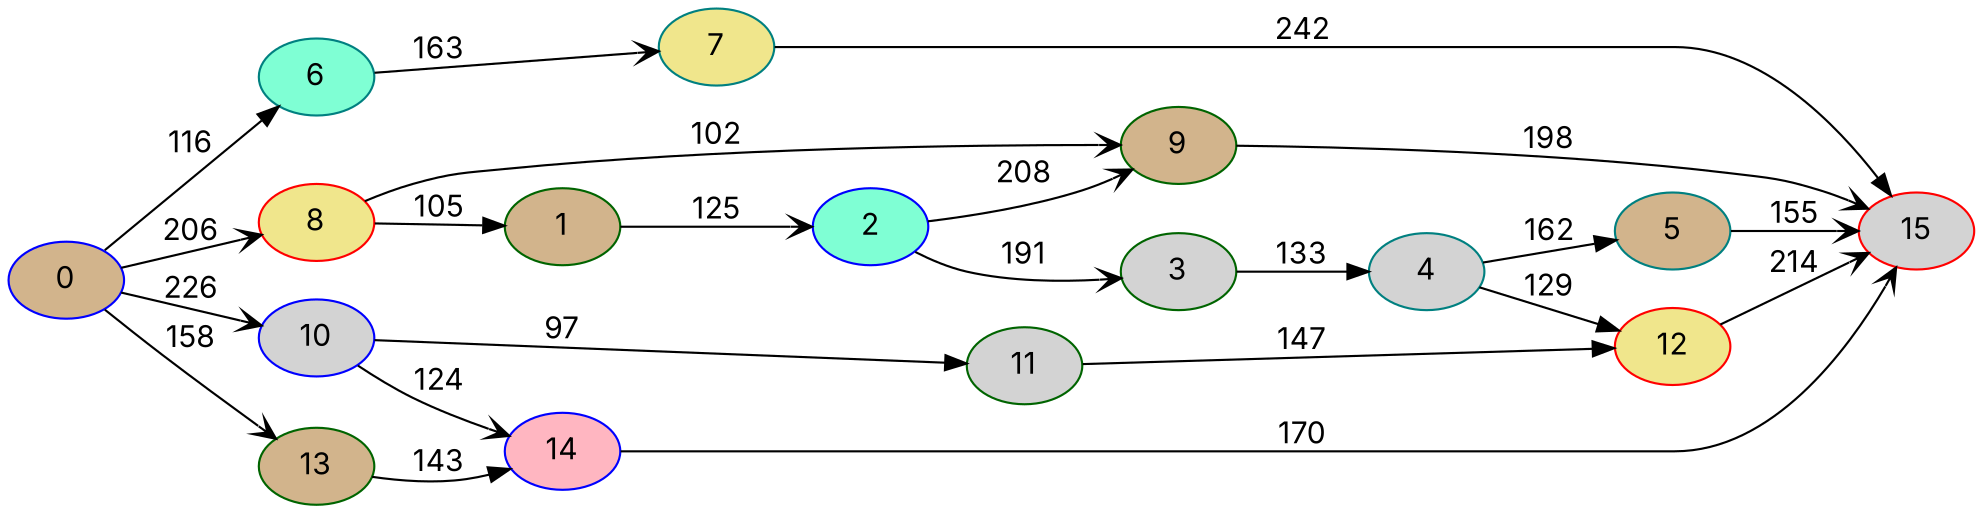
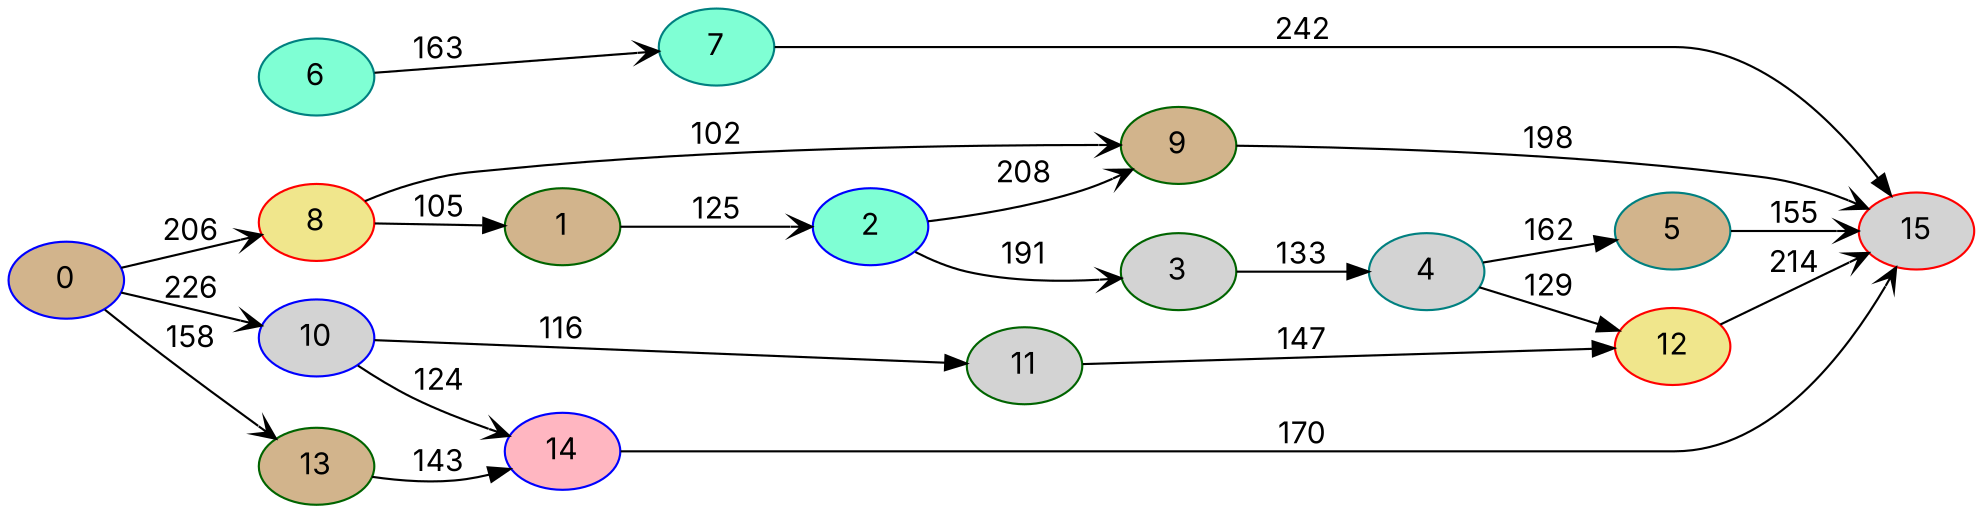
node "7": fillcolor khaki -> aquamarine
edge "0" -> "6": removed, label "116"
edge "10" -> "11": label "97" -> "116"
